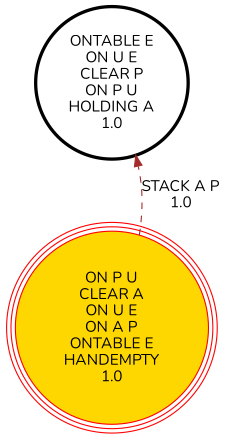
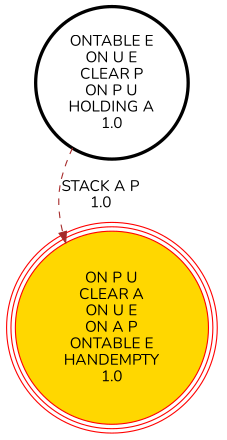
edge "ON P U CLEAR A ON U E ON A P ONTABLE E HANDEMPTY 1.0" -> "ONTABLE E ON U E CLEAR P ON P U HOLDING A 1.0": reversed
